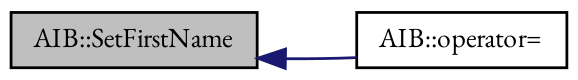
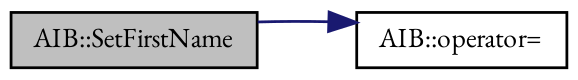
edge "AIB::operator=" -> "AIB::SetFirstName": reversed
